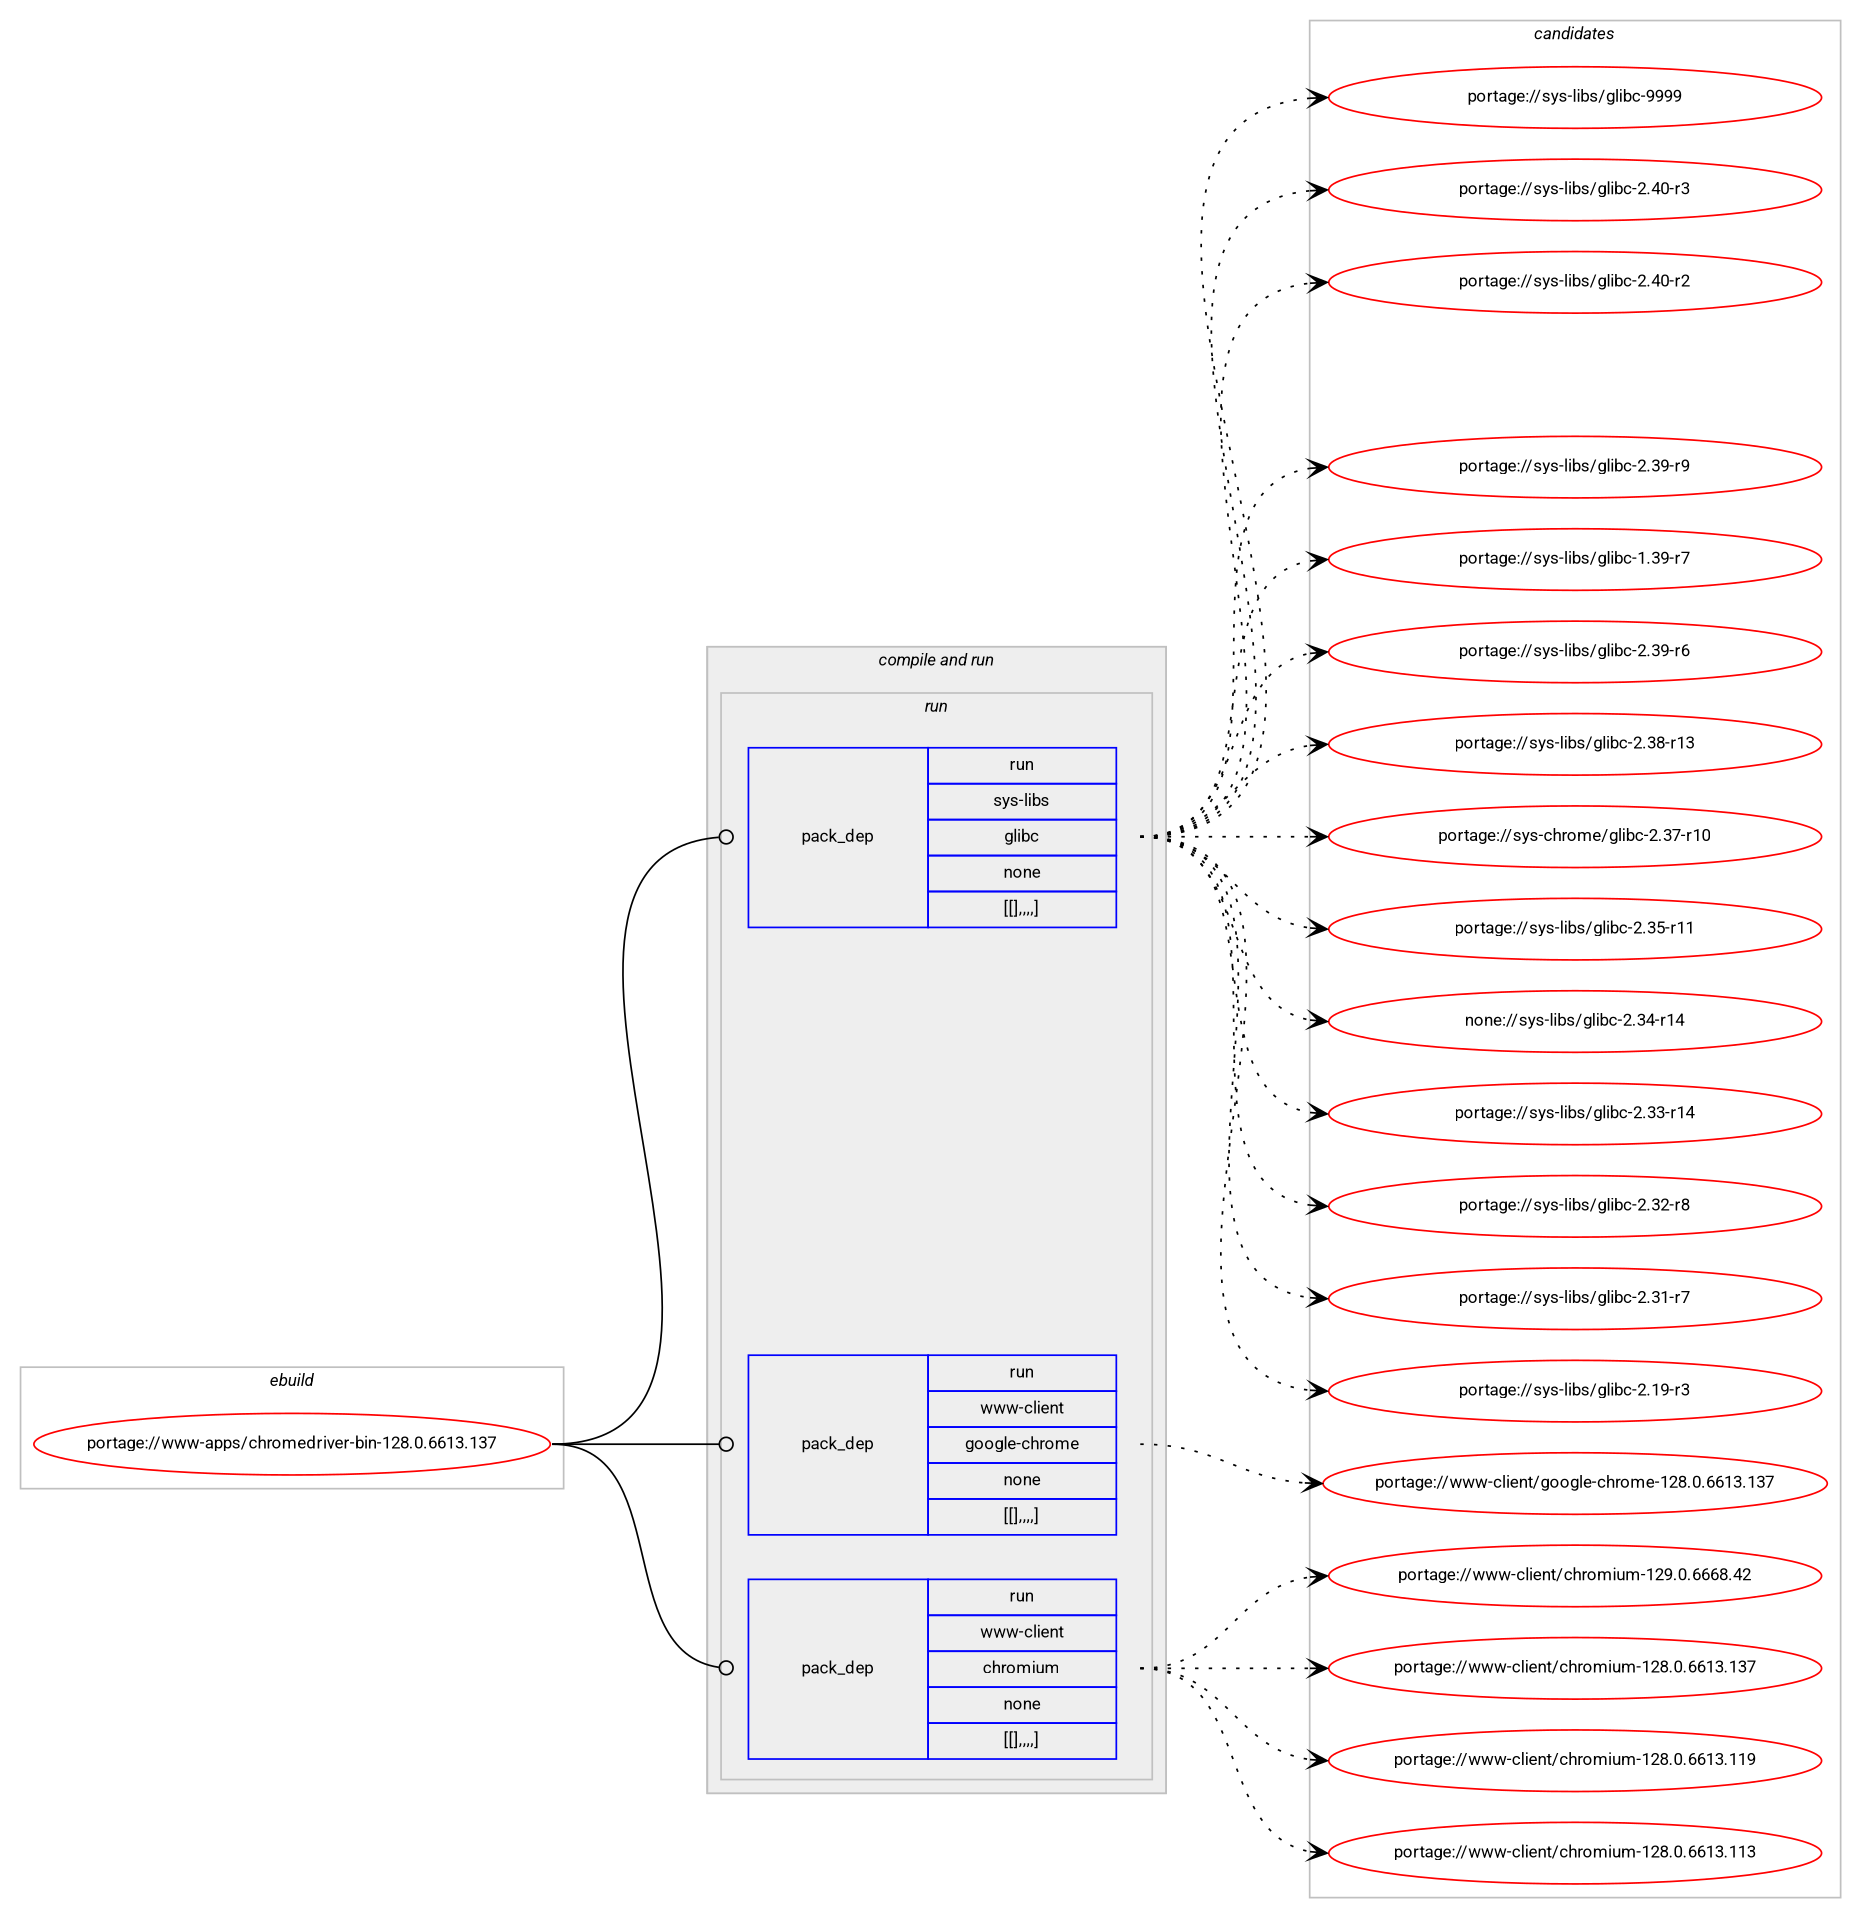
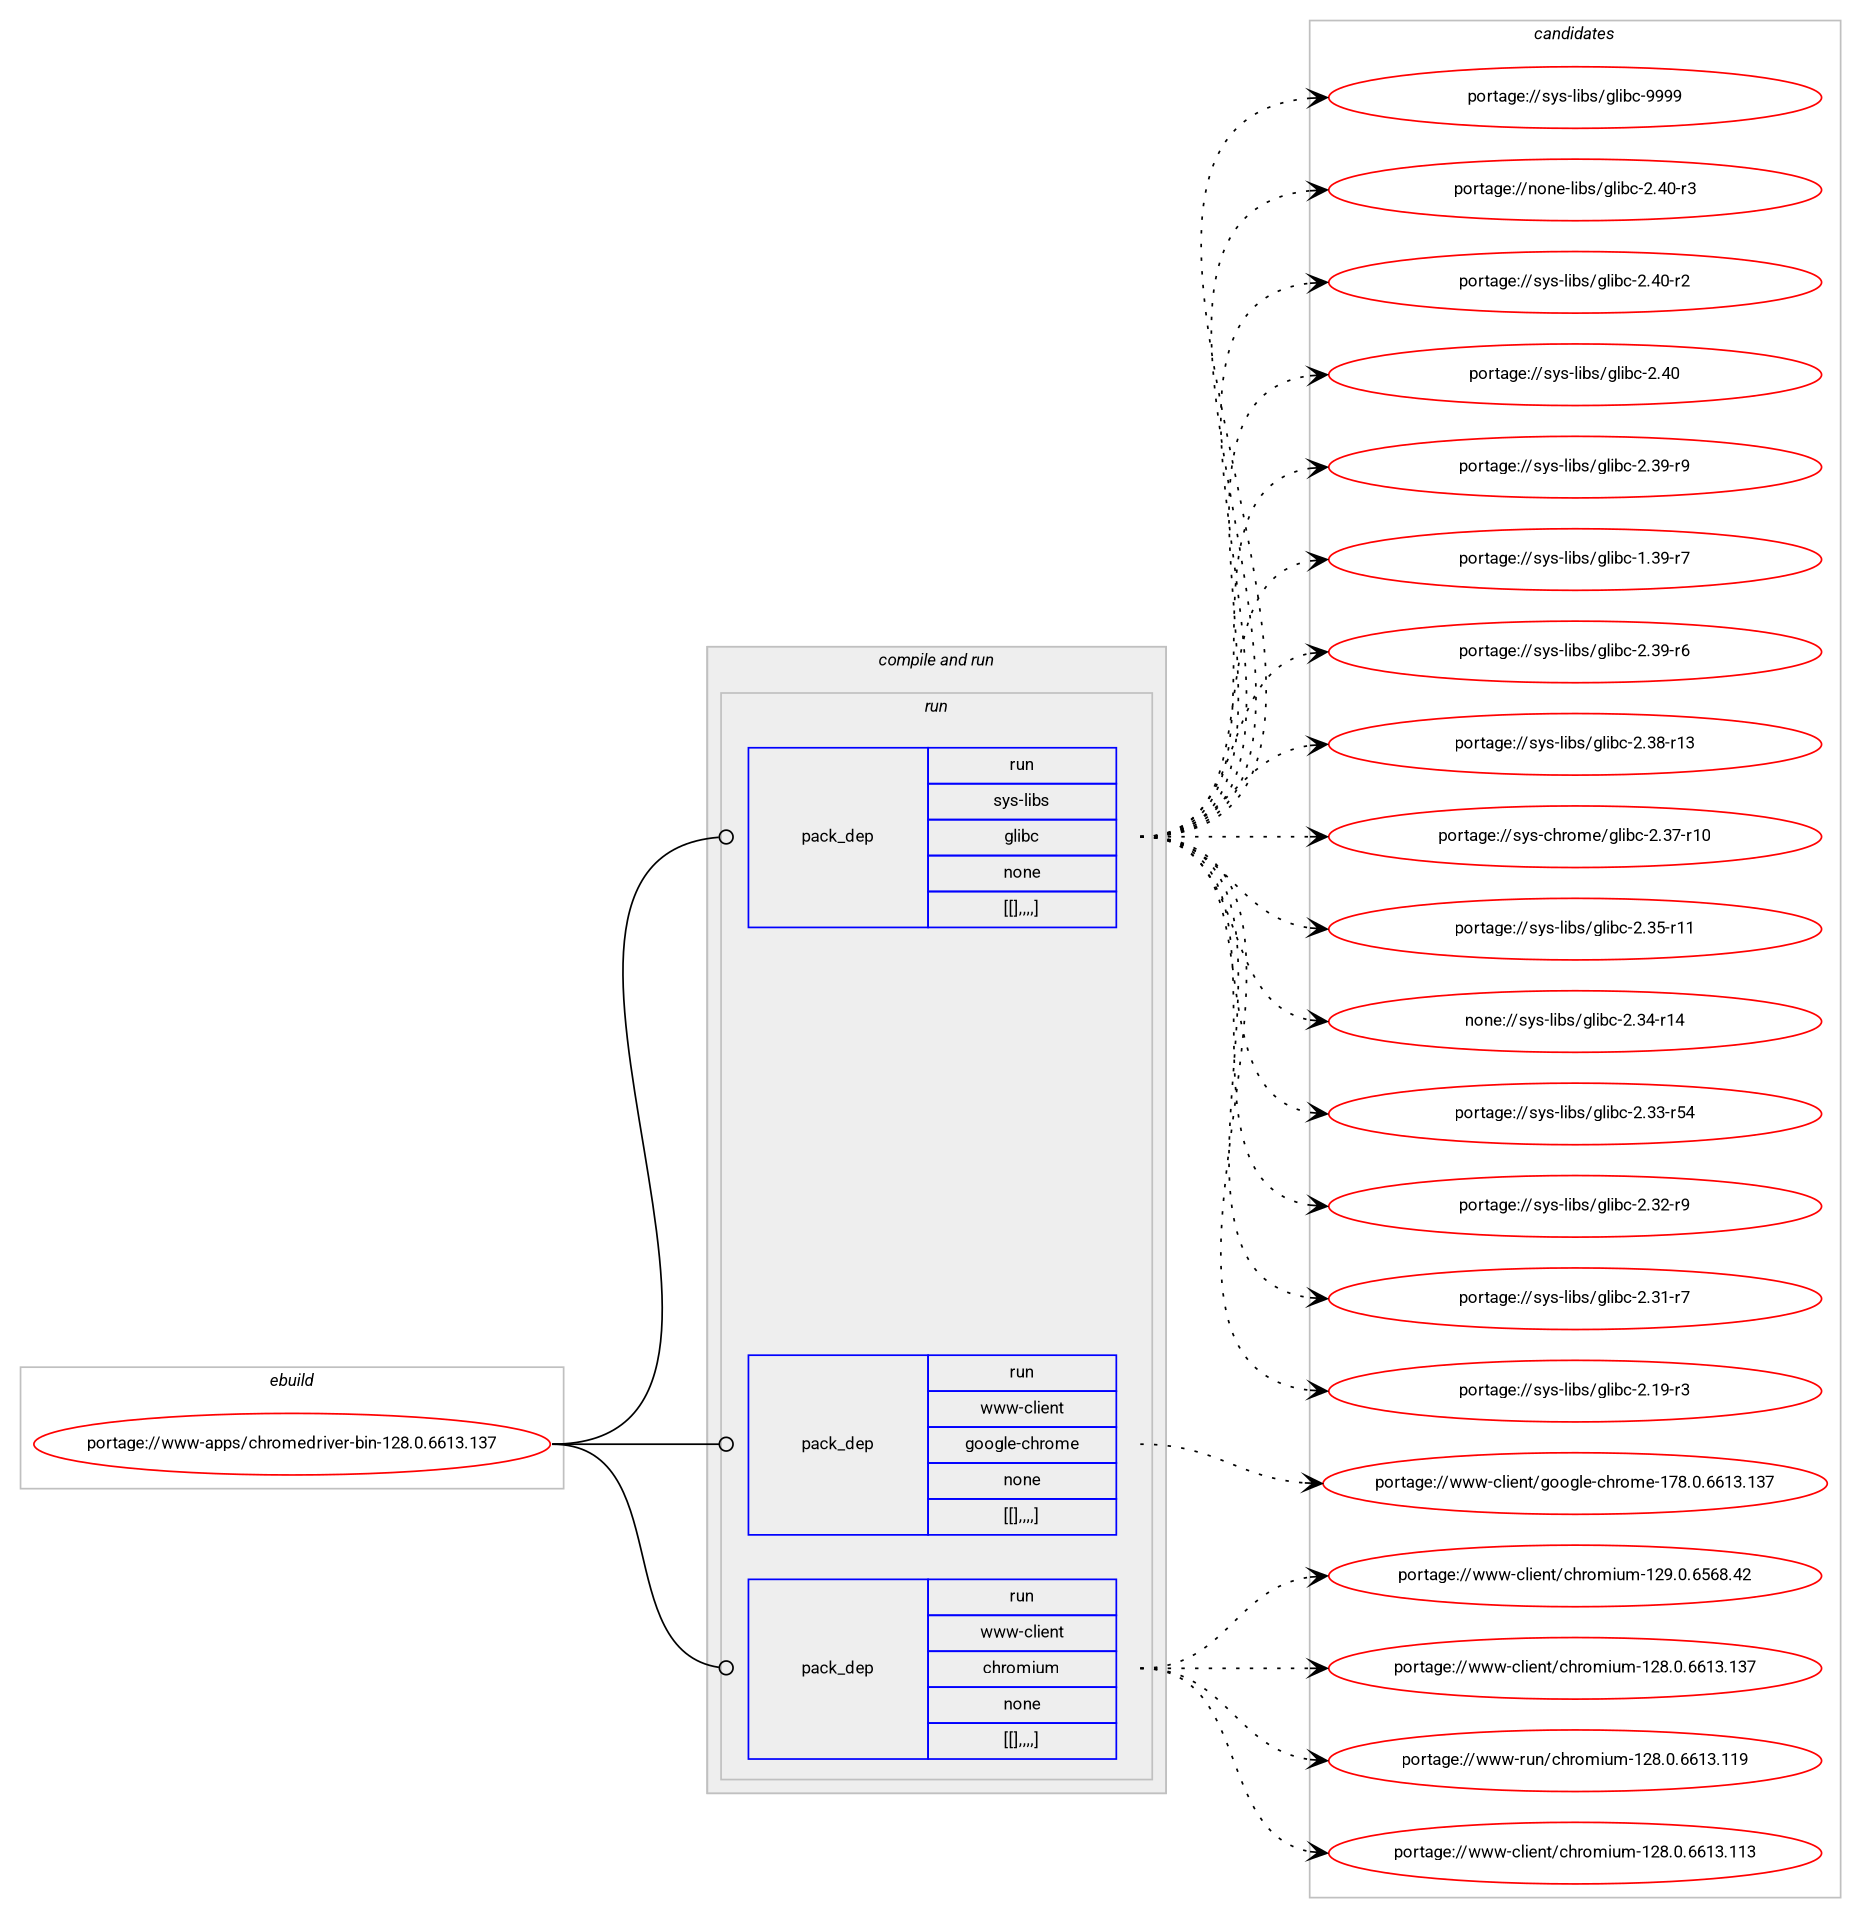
node "portage://sys-libs/glibc-2.40-r3": label "portage://sys-libs/glibc-2.40-r3" -> "portage://none-libs/glibc-2.40-r3"
node "portage://sys-libs/glibc-2.40": added
node "portage://sys-libs/glibc-2.33-r14": label "portage://sys-libs/glibc-2.33-r14" -> "portage://sys-libs/glibc-2.33-r54"
node "portage://sys-libs/glibc-2.32-r8": label "portage://sys-libs/glibc-2.32-r8" -> "portage://sys-libs/glibc-2.32-r9"
node "portage://www-client/google-chrome-128.0.6613.137": label "portage://www-client/google-chrome-128.0.6613.137" -> "portage://www-client/google-chrome-178.0.6613.137"
node "portage://www-client/chromium-129.0.6668.42": label "portage://www-client/chromium-129.0.6668.42" -> "portage://www-client/chromium-129.0.6568.42"
node "portage://www-client/chromium-128.0.6613.119": label "portage://www-client/chromium-128.0.6613.119" -> "portage://www-run/chromium-128.0.6613.119"
